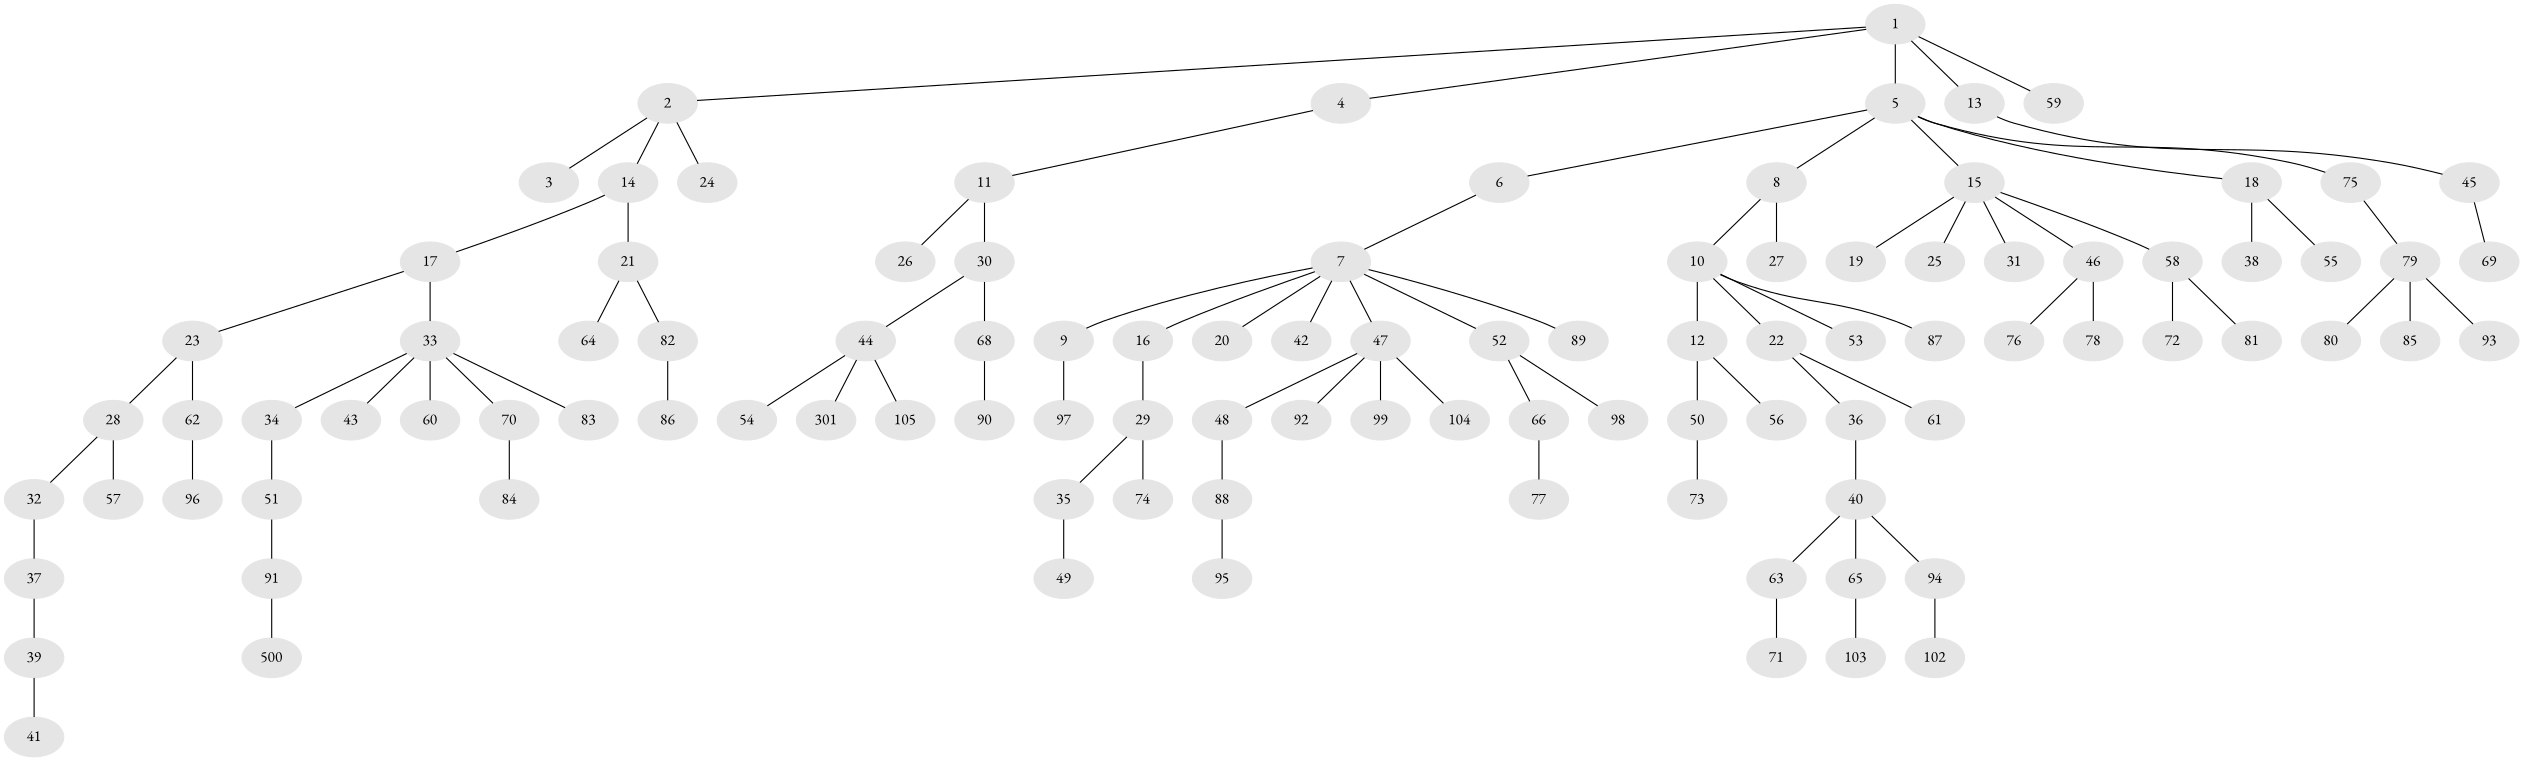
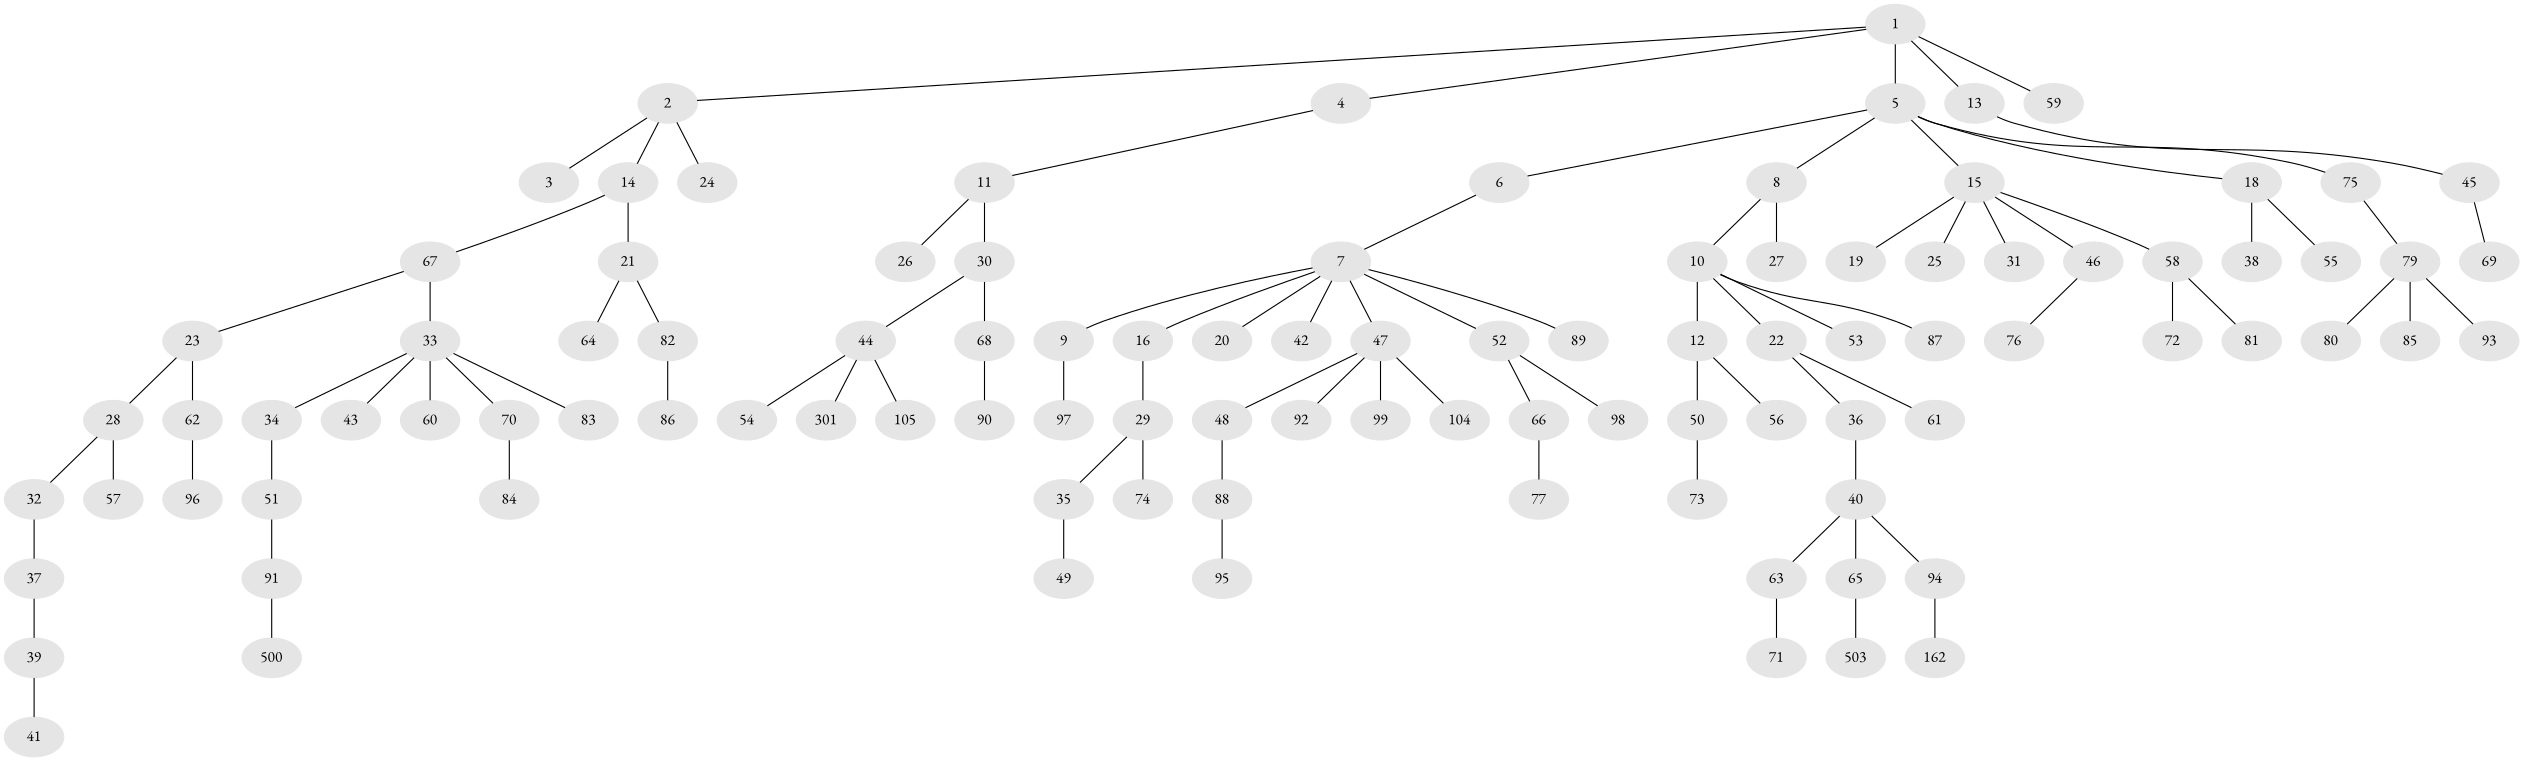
node "17": label "17" -> "67"
node "78": removed
node "103": label "103" -> "503"
node "102": label "102" -> "162"
